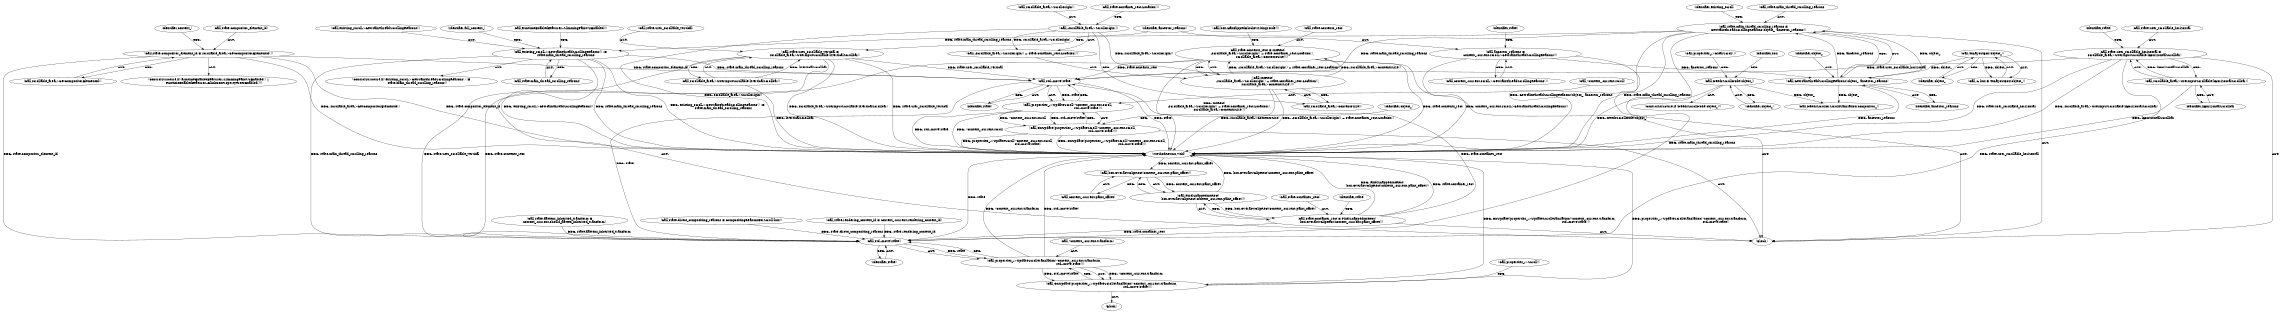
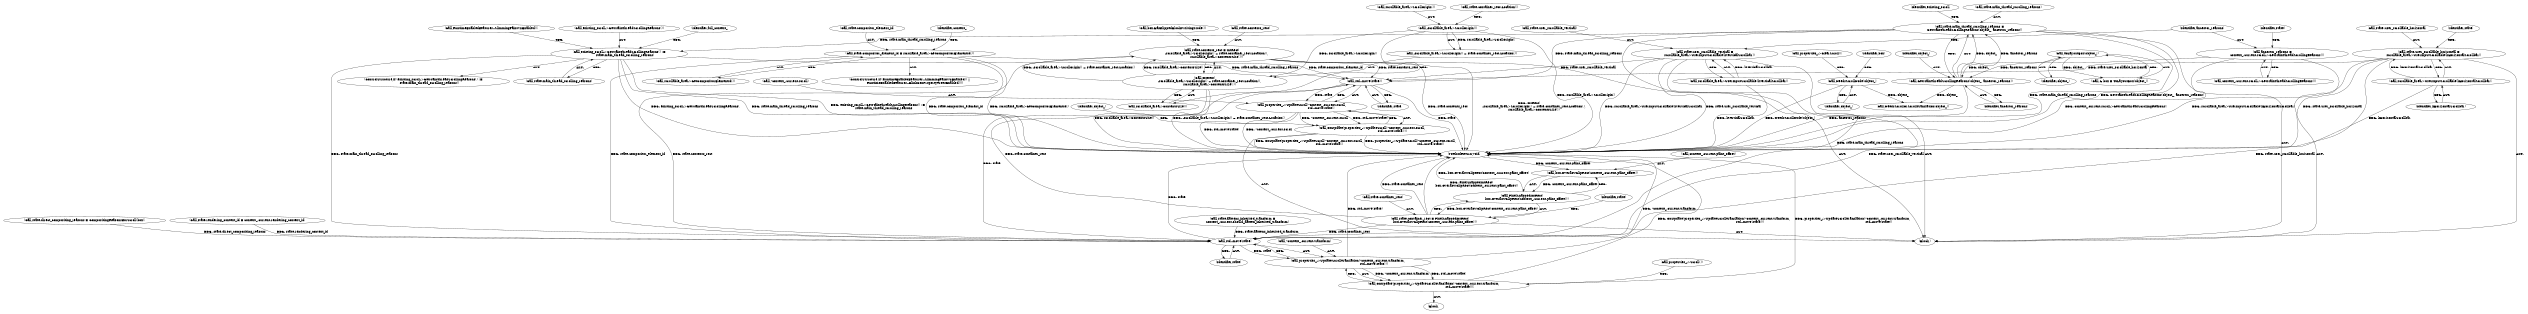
edge "(Call,& box = ToLayoutBox(object_))" -> "(Call,ToLayoutBox(object_))": label "AST: " -> "CFG: "
node "(ControlStructure,if (NeedsScrollNode(object_)))": removed
node "(Call,NeedsScrollOrScrollTranslation(compositor_))": label "(Call,NeedsScrollOrScrollTranslation(compositor_))" -> "(Call,NeedsScrollOrScrollTranslation(object_))"
edge "(Call,box.OverflowClipRect(context_.current.paint_offset))" -> "(Call,context_.current.paint_offset)": removed, label "CFG:"
